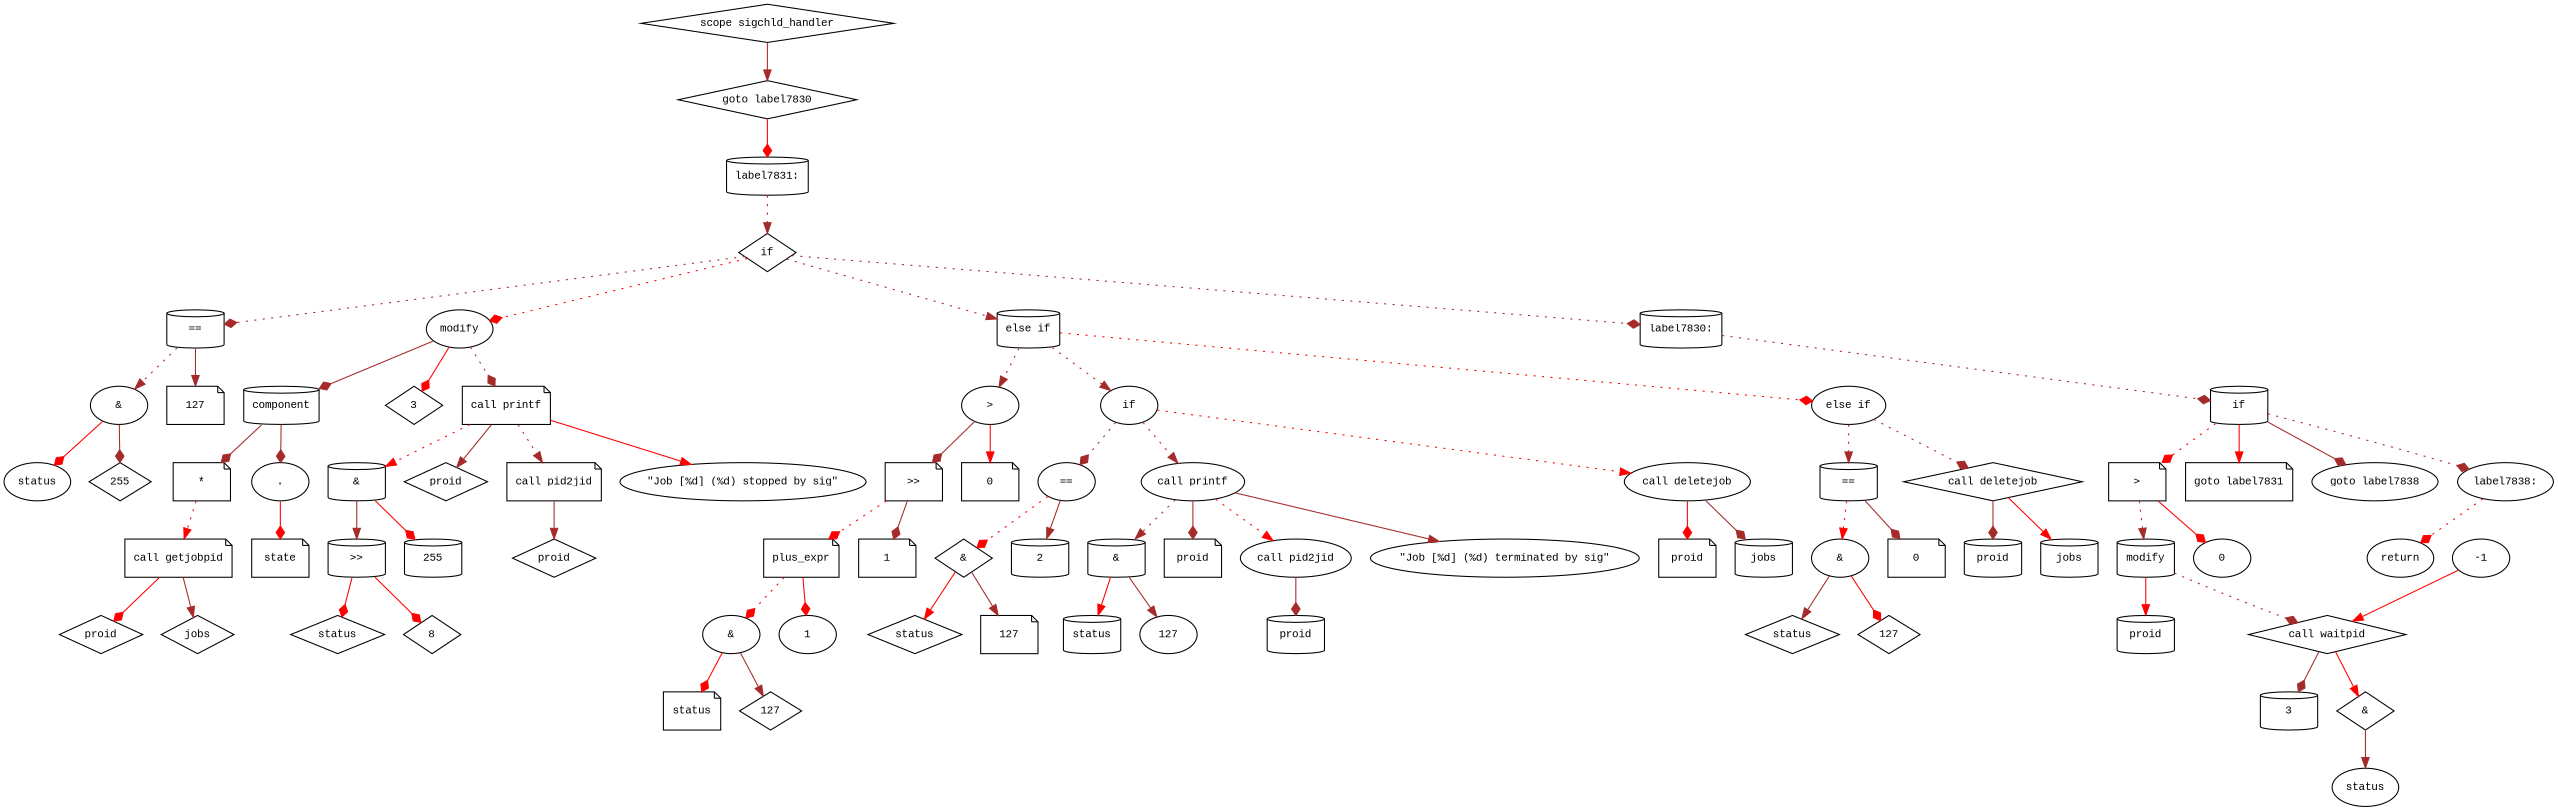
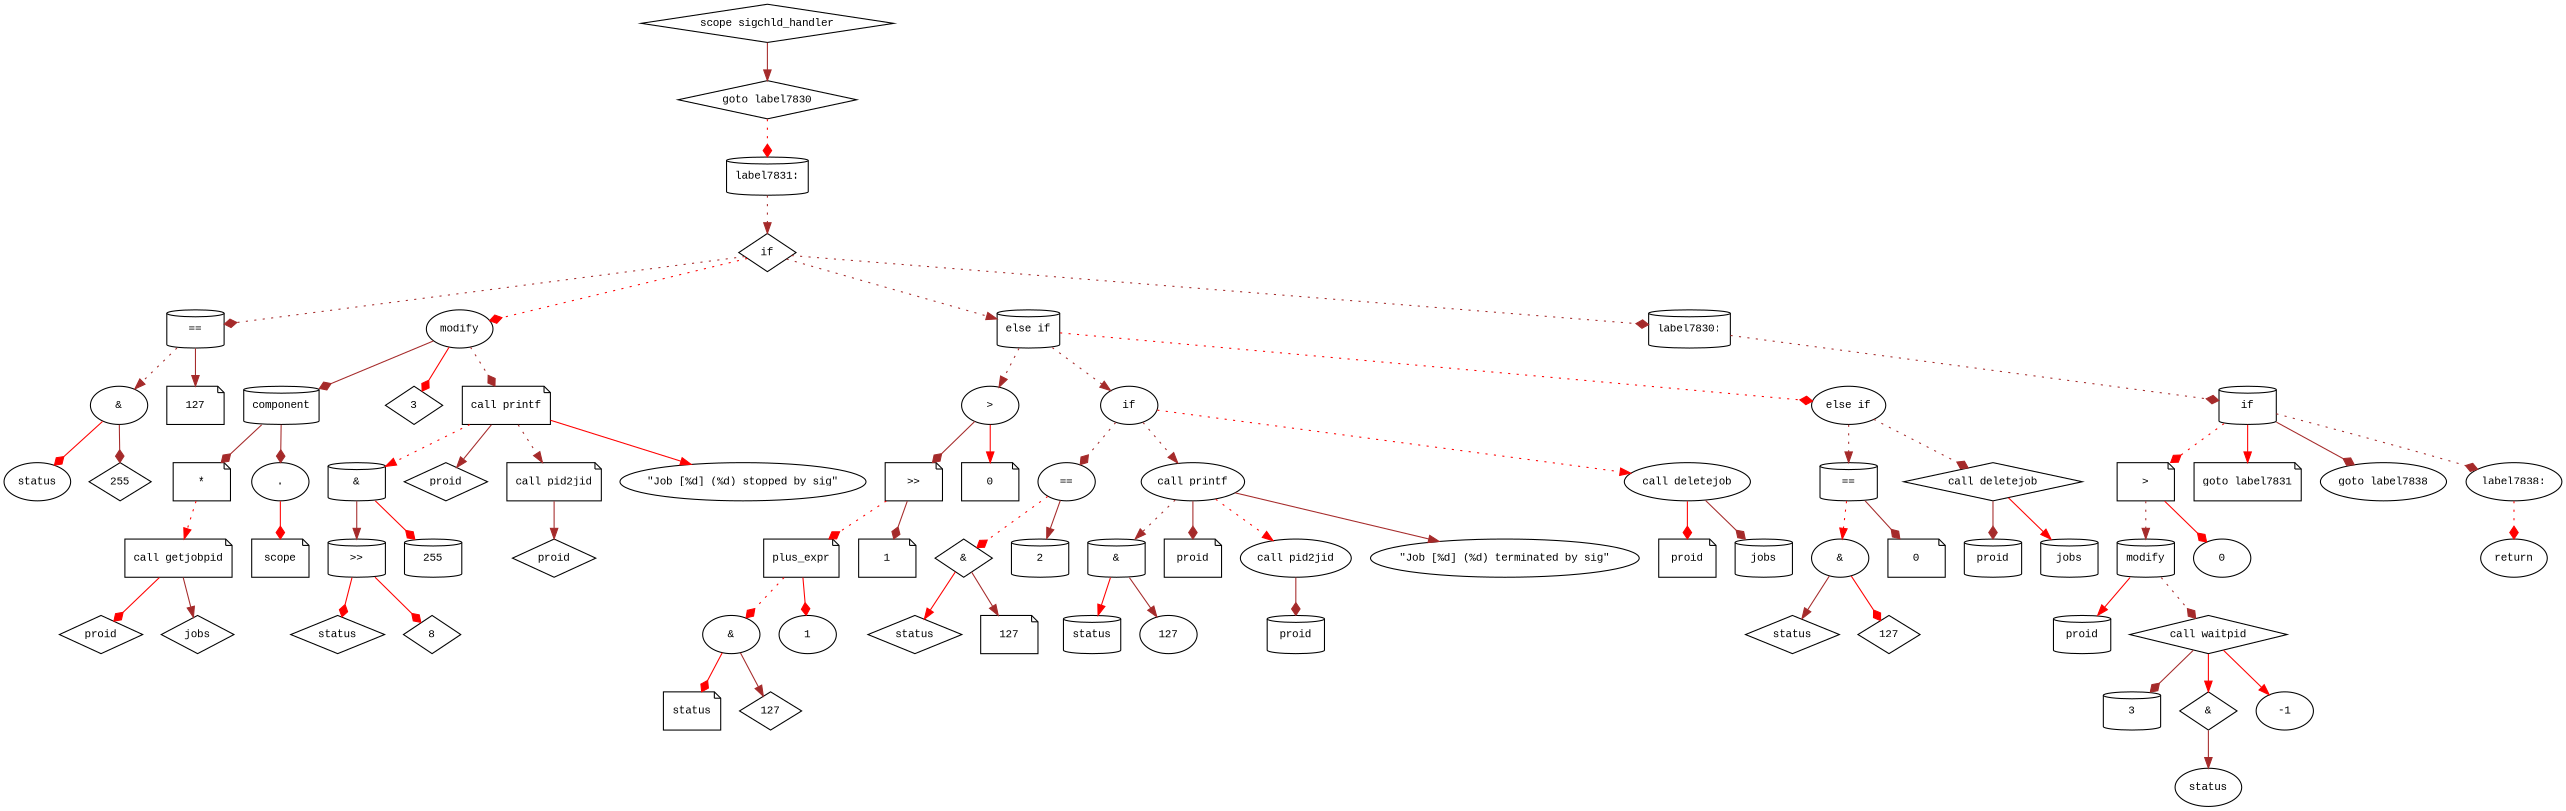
edge "goto label7830" -> "label7831:": style solid -> dotted
node "state": label "state" -> "scope"
edge "-1" -> "call waitpid": reversed
